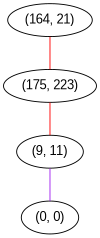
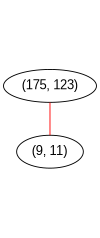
node "(164, 21)": removed
node "(175, 223)": label "(175, 223)" -> "(175, 123)"
node "(0, 0)": removed
